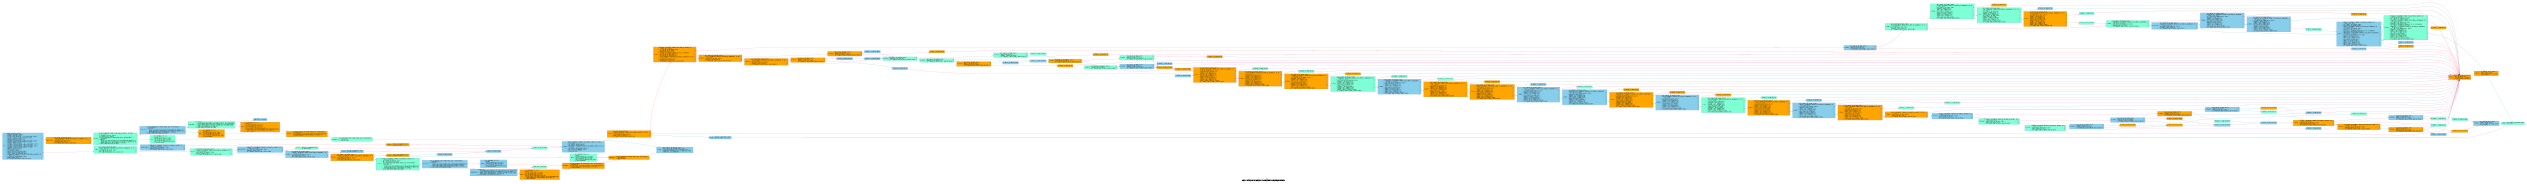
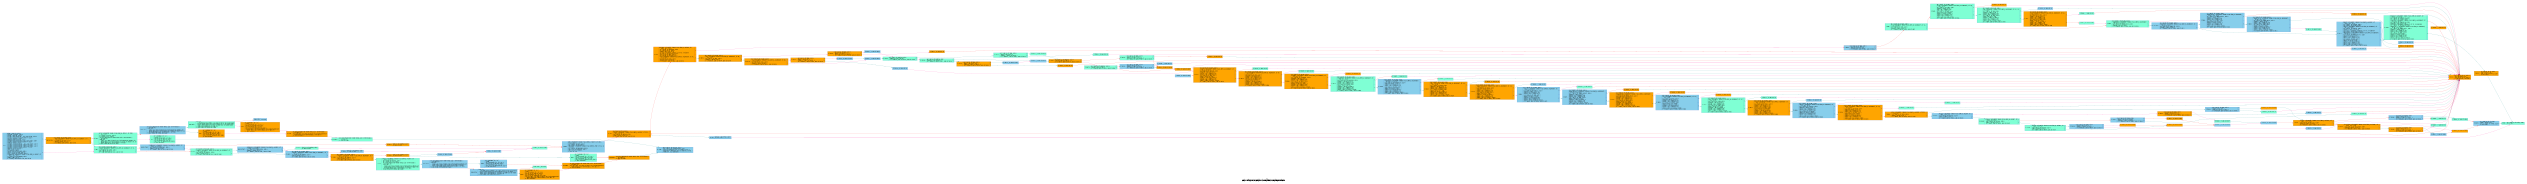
node "if.then162:": fillcolor orange -> aquamarine
